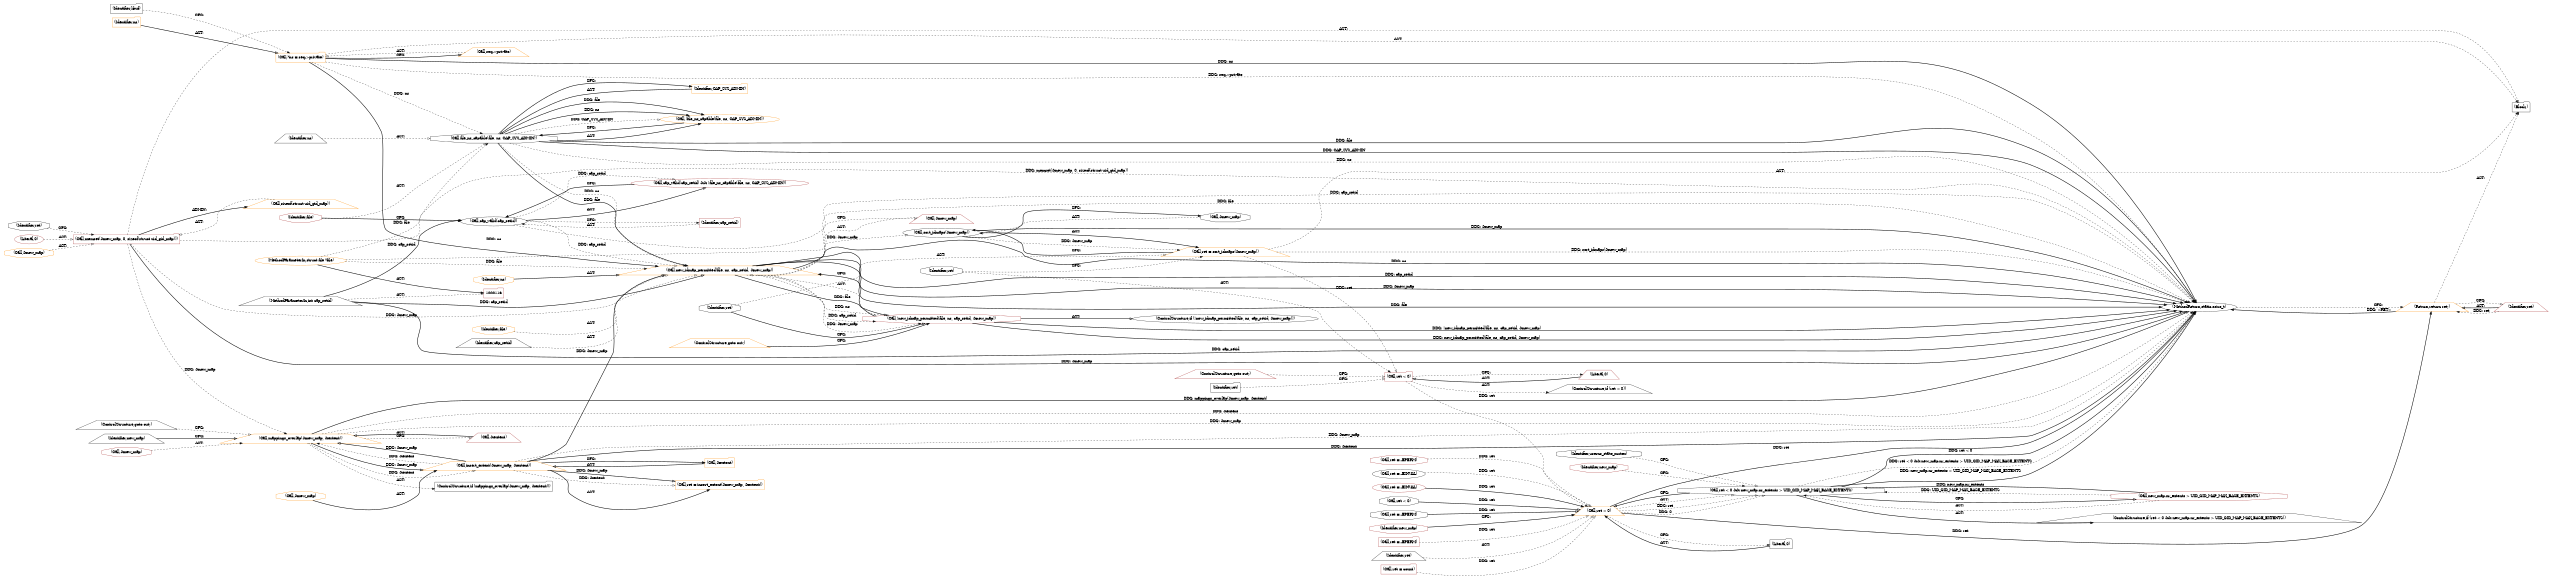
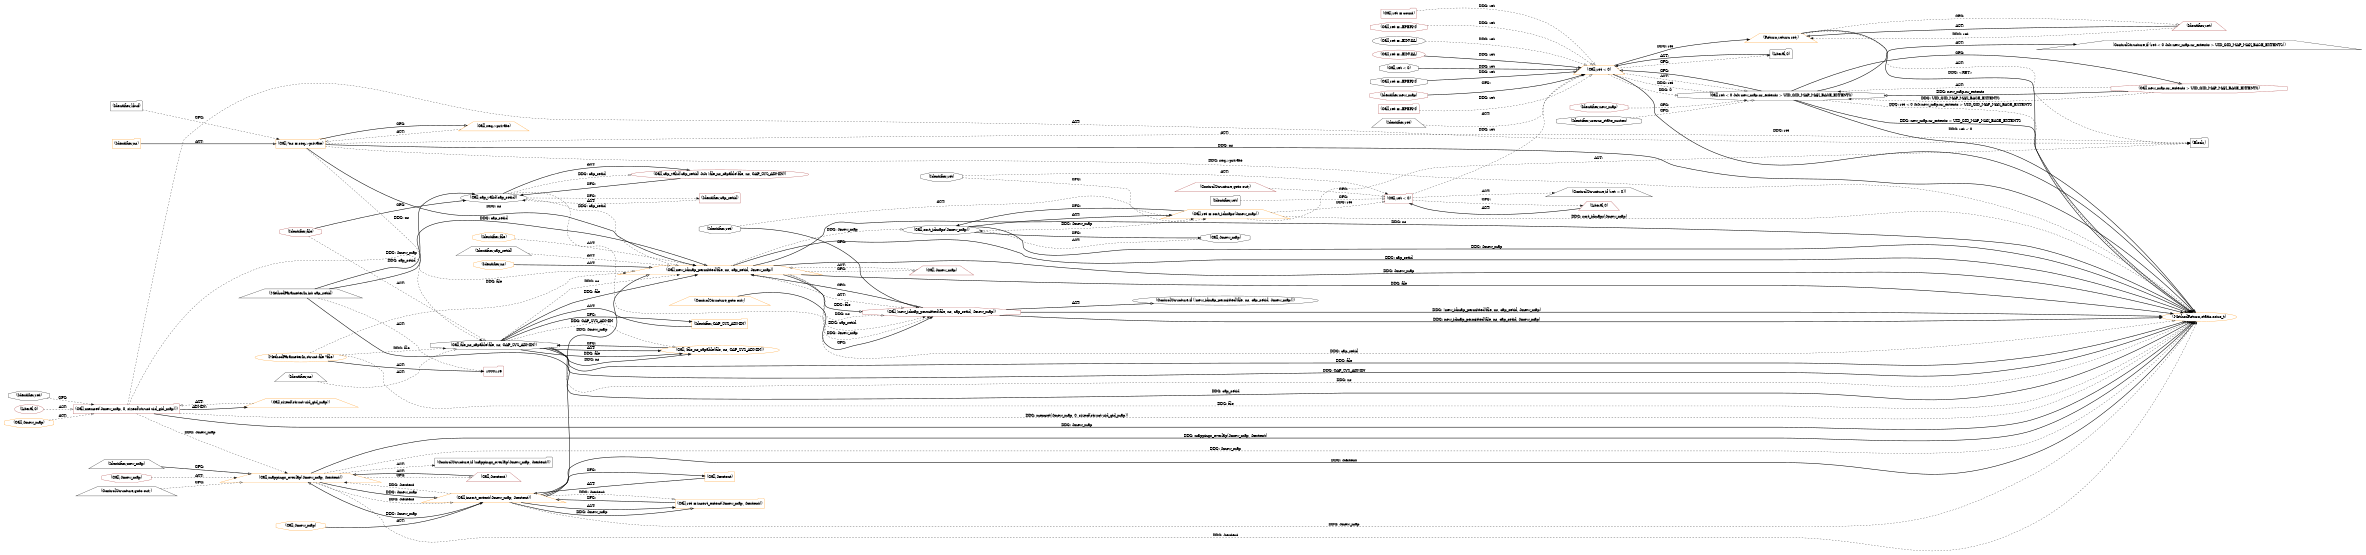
node "(MethodReturn,static ssize_t)": color black -> darkorange
edge "(MethodReturn,static ssize_t)" -> "(Return,return ret;)": removed, label "CFG:"
edge "(Call,ret = insert_extent(&new_map, &extent))" -> "(Call,insert_extent(&new_map, &extent))": added, label "CFG:"
